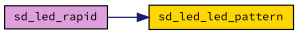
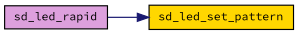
node "sd_led_led_pattern": label "sd_led_led_pattern" -> "sd_led_set_pattern"
